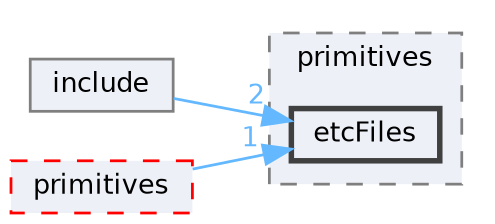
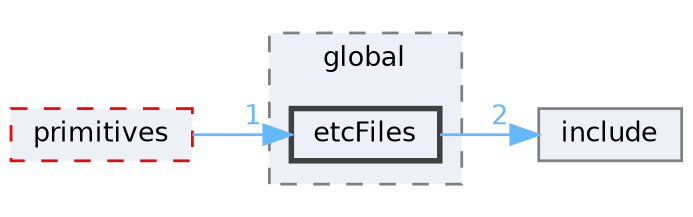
cluster "primitives": label "primitives" -> "global"
edge "include" -> "etcFiles": reversed
